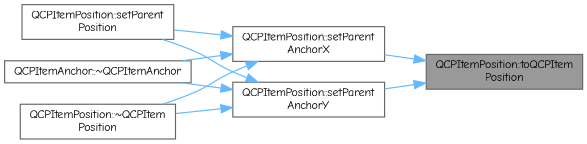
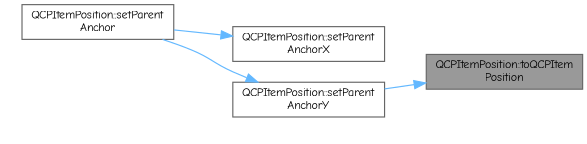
node "QCPItemPosition::setParent Position": label "QCPItemPosition::setParent Position" -> "QCPItemPosition::setParent Anchor"
edge "QCPItemPosition::setParent AnchorX" -> "QCPItemPosition::toQCPItem Position": removed
node "QCPItemAnchor::~QCPItemAnchor": removed
node "QCPItemPosition::~QCPItem Position": removed
